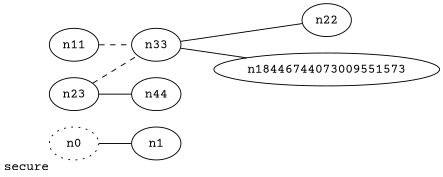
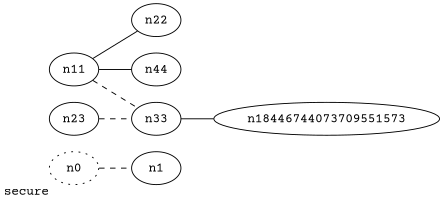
edge "n22" -- "n33": now "n22" -- "n11"
node "n18446744073009551573": label "n18446744073009551573" -> "n18446744073709551573"
edge "n23" -- "n44": now "n11" -- "n44"
edge "n0 secure" -- "n1": style solid -> dashed
